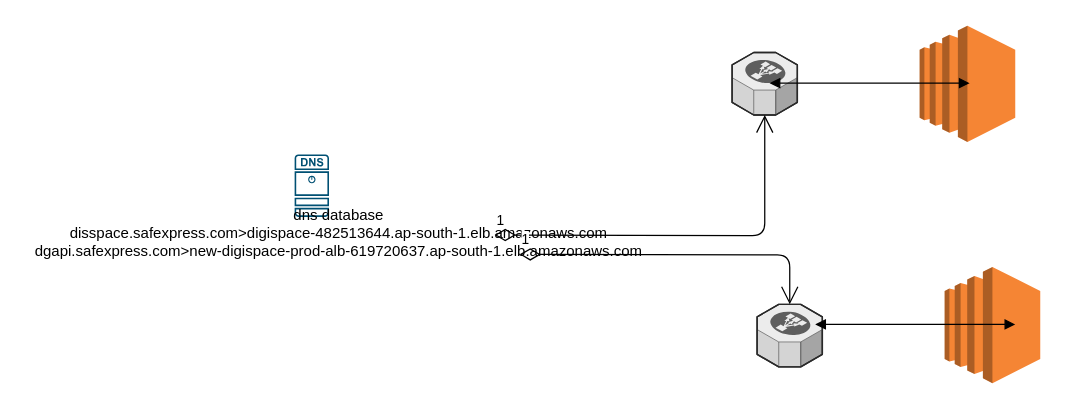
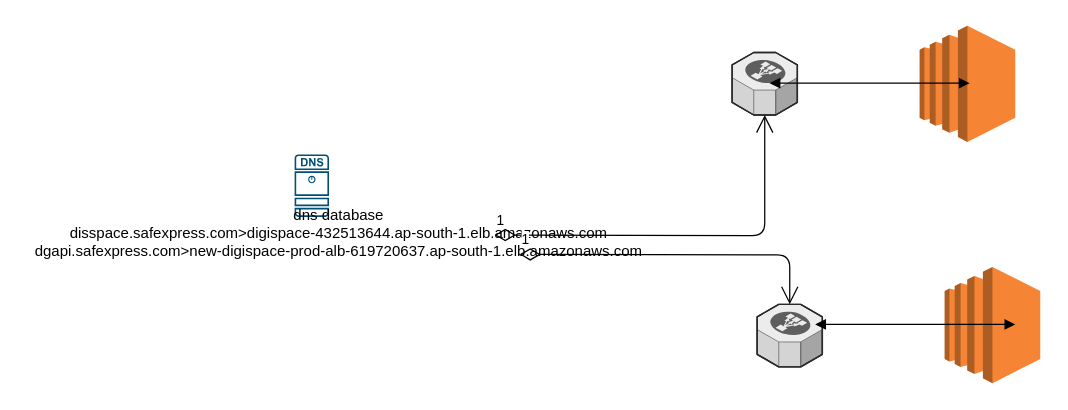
node "dns database disspace.safexpress.com>digispace-482513644.ap-south-1.elb.amazonaws.com dgapi.safexpress.com>new-digispace-prod-alb-619720637.ap-south-1.elb.amazonaws.com": label "dns database disspace.safexpress.com>digispace-482513644.ap-south-1.elb.amazonaws.com dgapi.safexpress.com>new-digispace-prod-alb-619720637.ap-south-1.elb.amazonaws.com" -> "dns database disspace.safexpress.com>digispace-432513644.ap-south-1.elb.amazonaws.com dgapi.safexpress.com>new-digispace-prod-alb-619720637.ap-south-1.elb.amazonaws.com"
